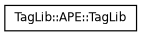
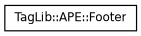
node "TagLib::APE::TagLib": label "TagLib::APE::TagLib" -> "TagLib::APE::Footer"
